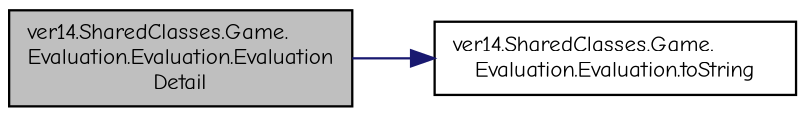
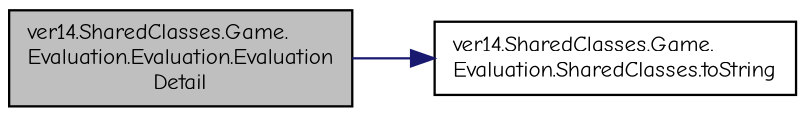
node "ver14.SharedClasses.Game. Evaluation.Evaluation.toString": label "ver14.SharedClasses.Game. Evaluation.Evaluation.toString" -> "ver14.SharedClasses.Game. Evaluation.SharedClasses.toString"
